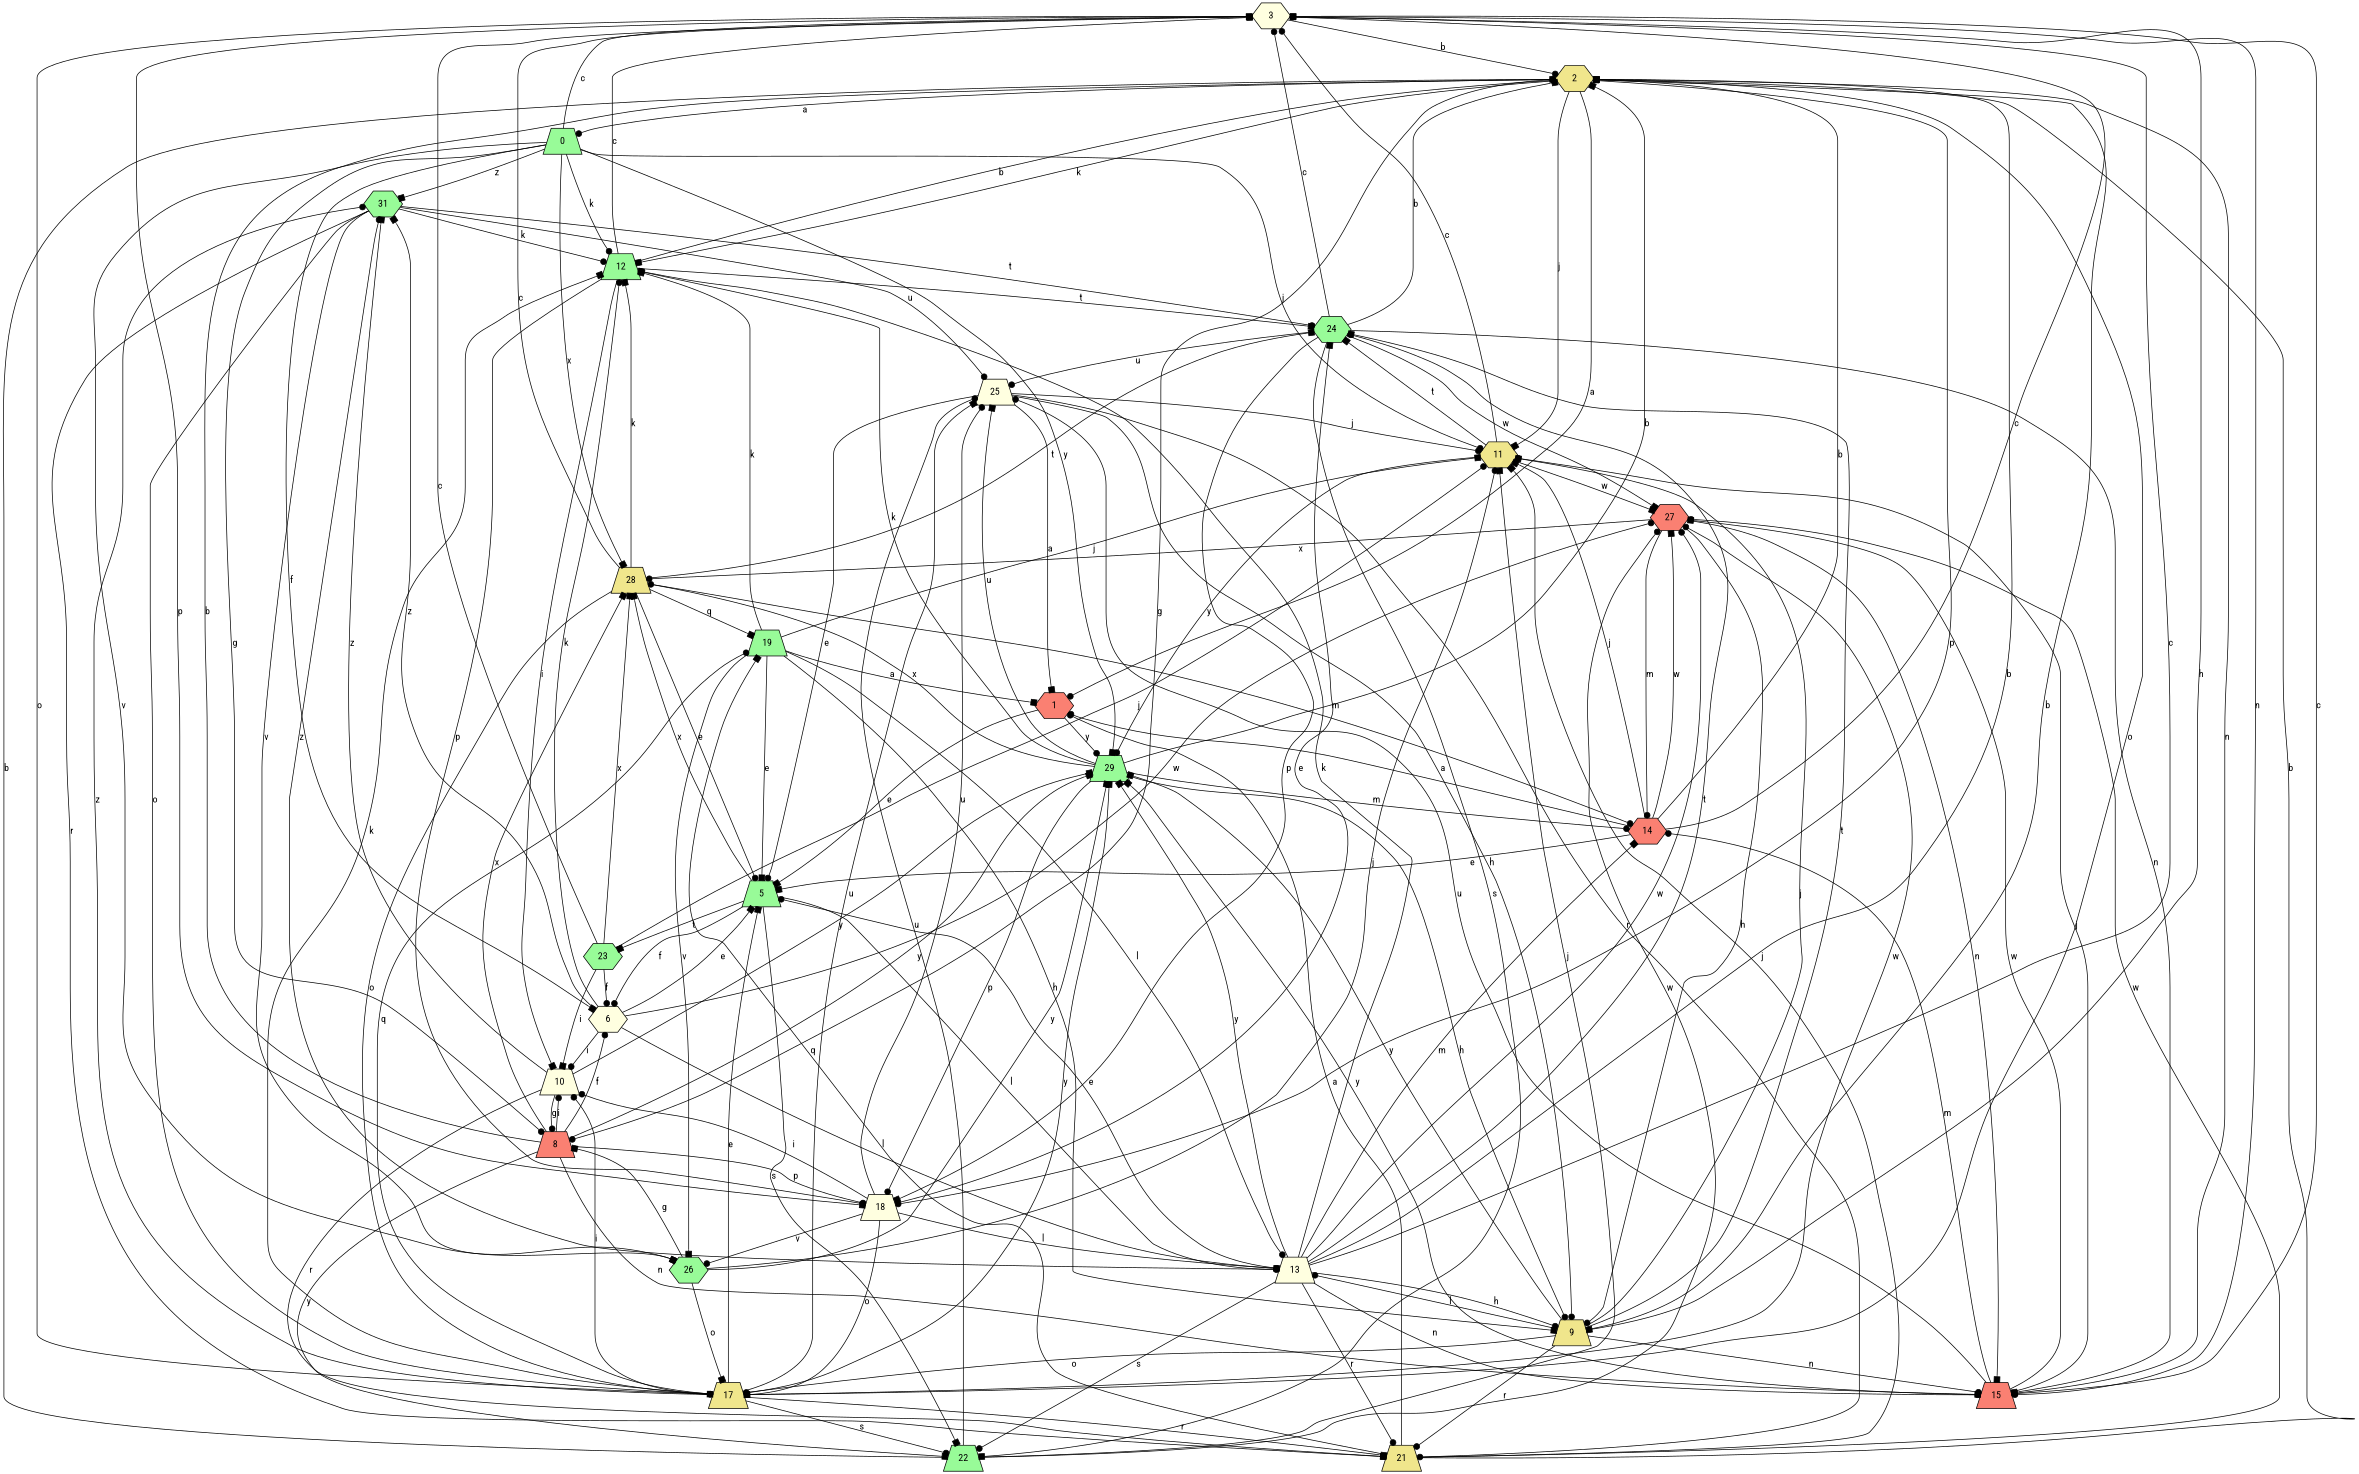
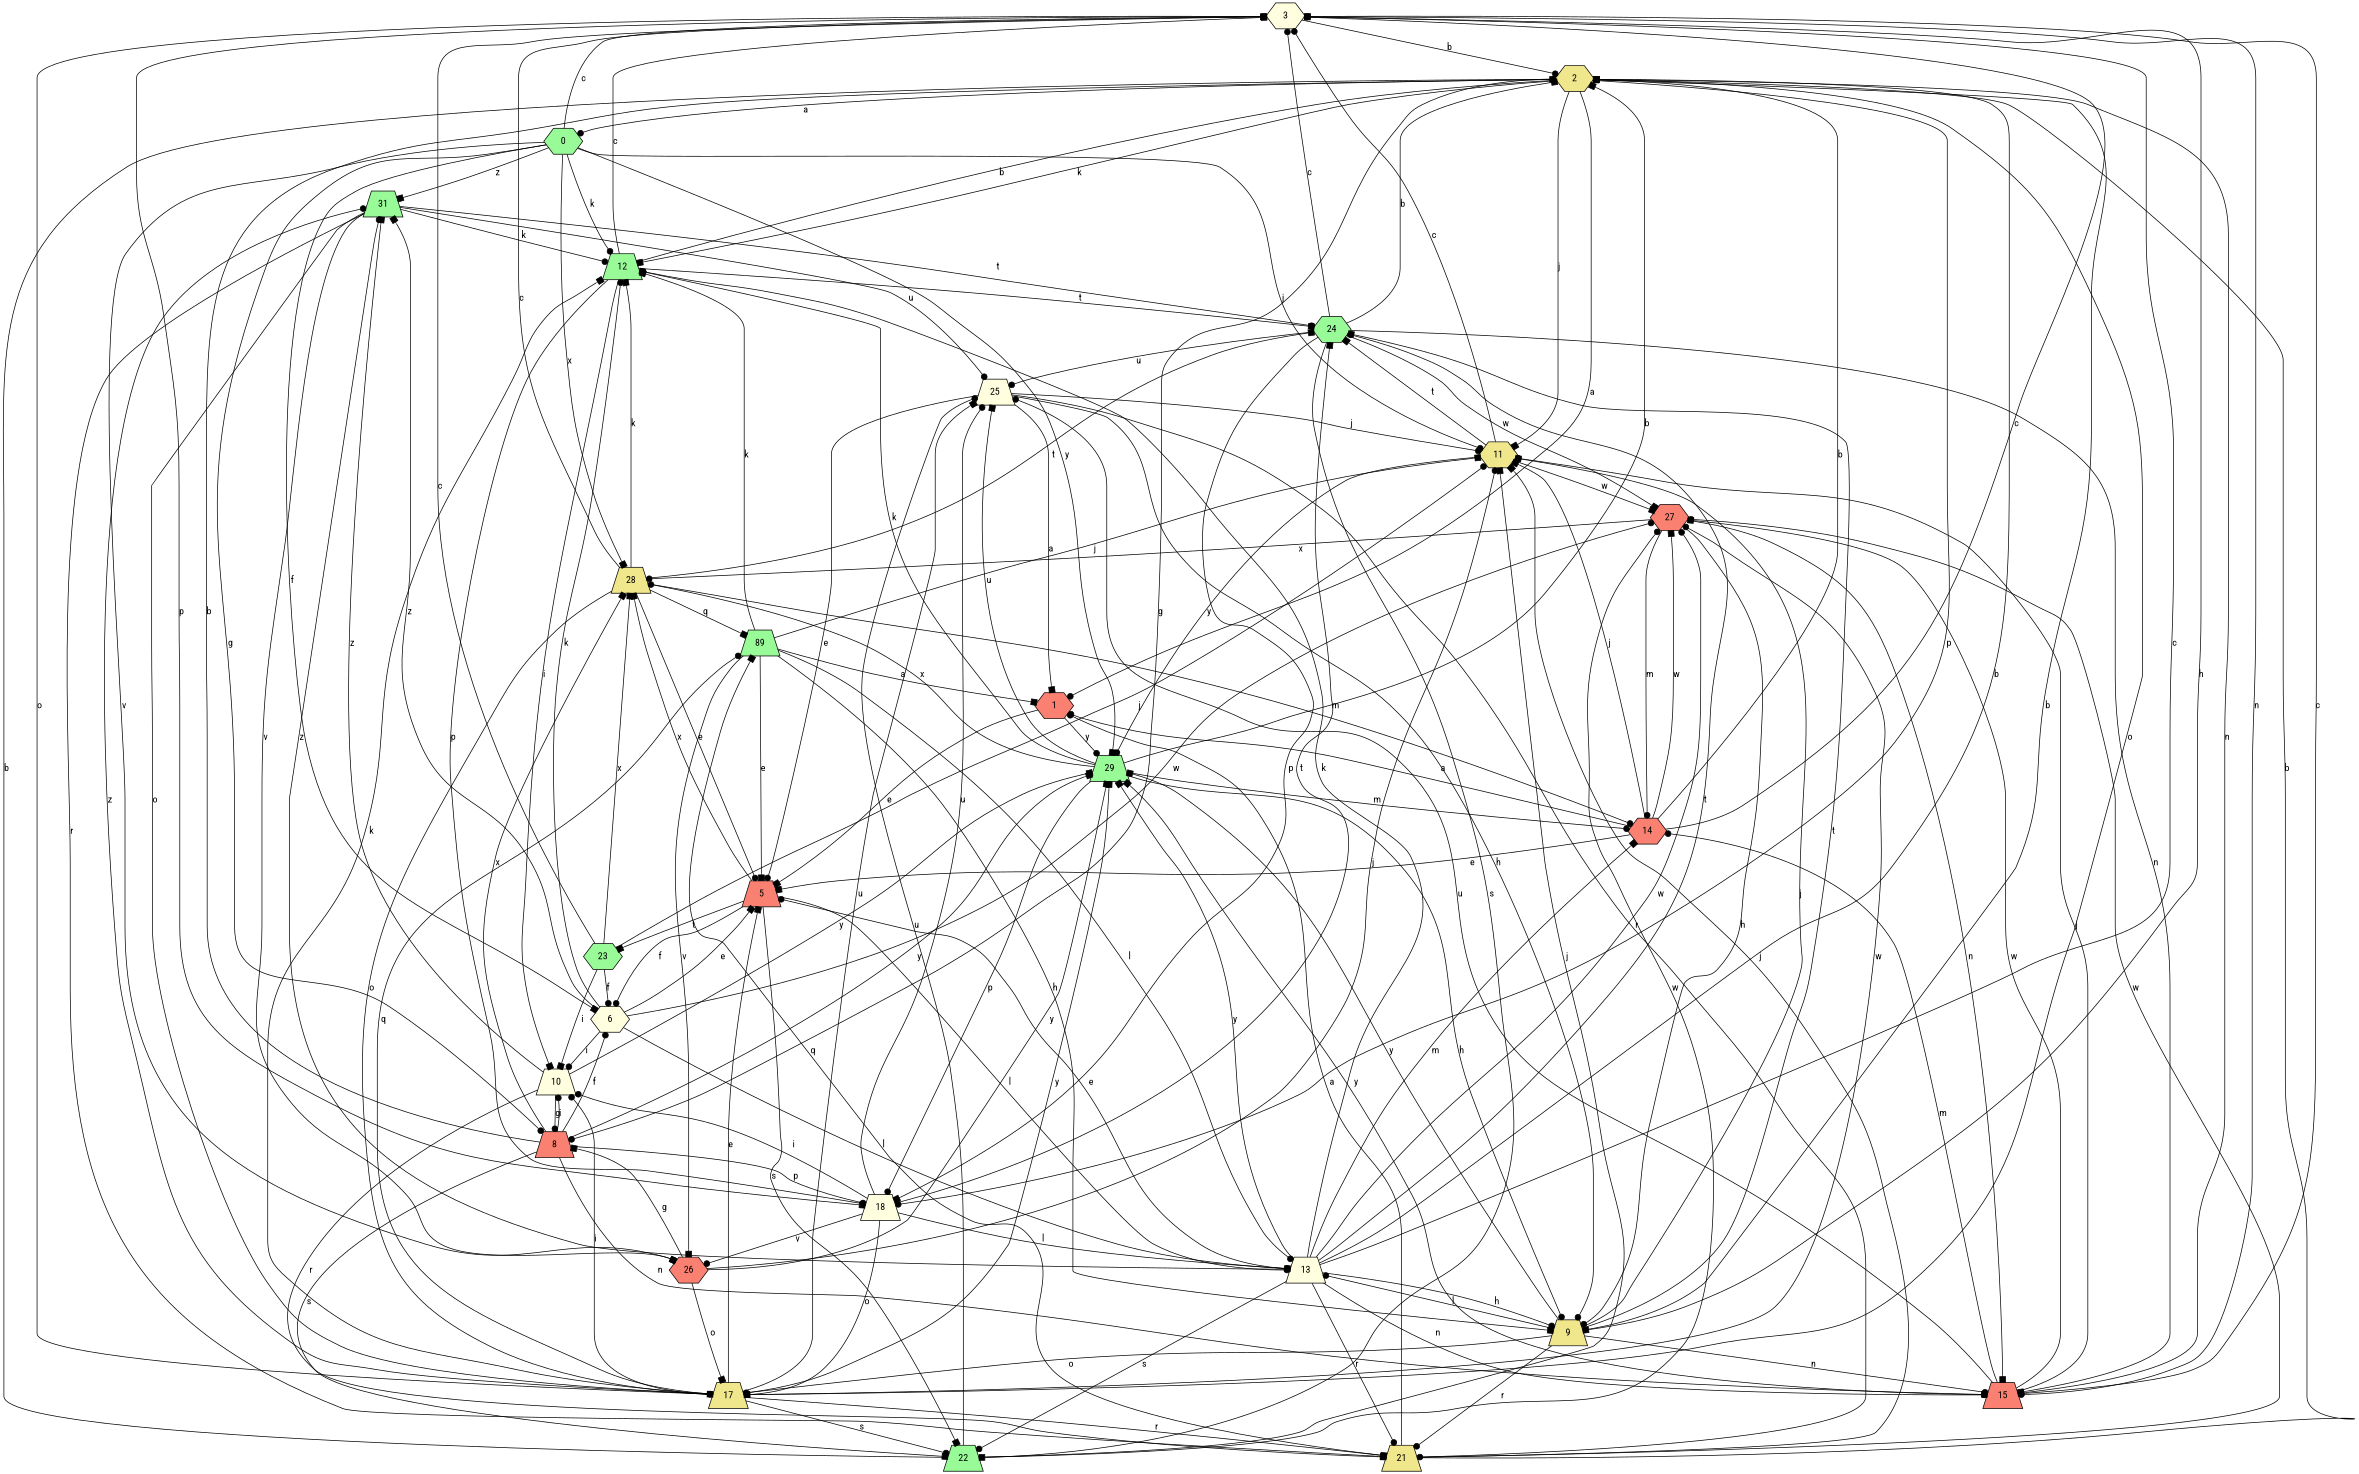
node "0": shape trapezium -> hexagon
node "31": shape hexagon -> trapezium
node "19": label "19" -> "89"
edge "18" -> "24": label "e" -> "t"
node "5": fillcolor palegreen -> salmon
node "26": fillcolor palegreen -> salmon
edge "8" -> "22": label "y" -> "s"
